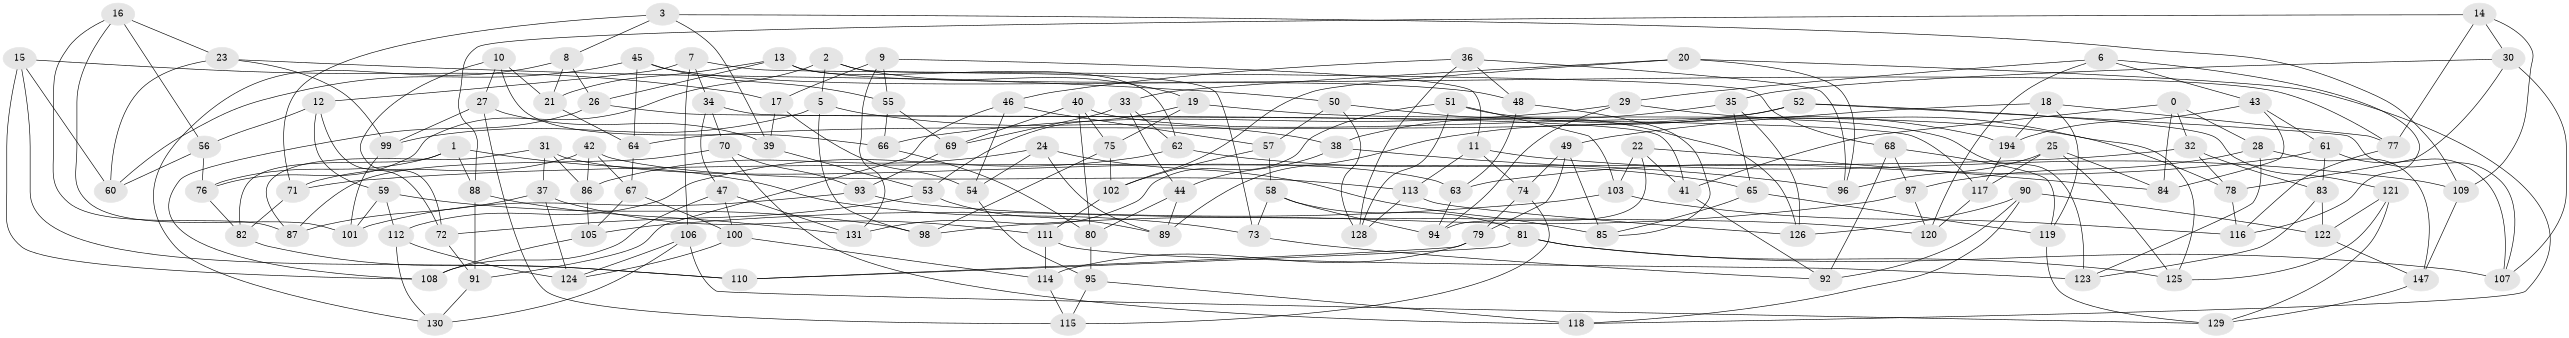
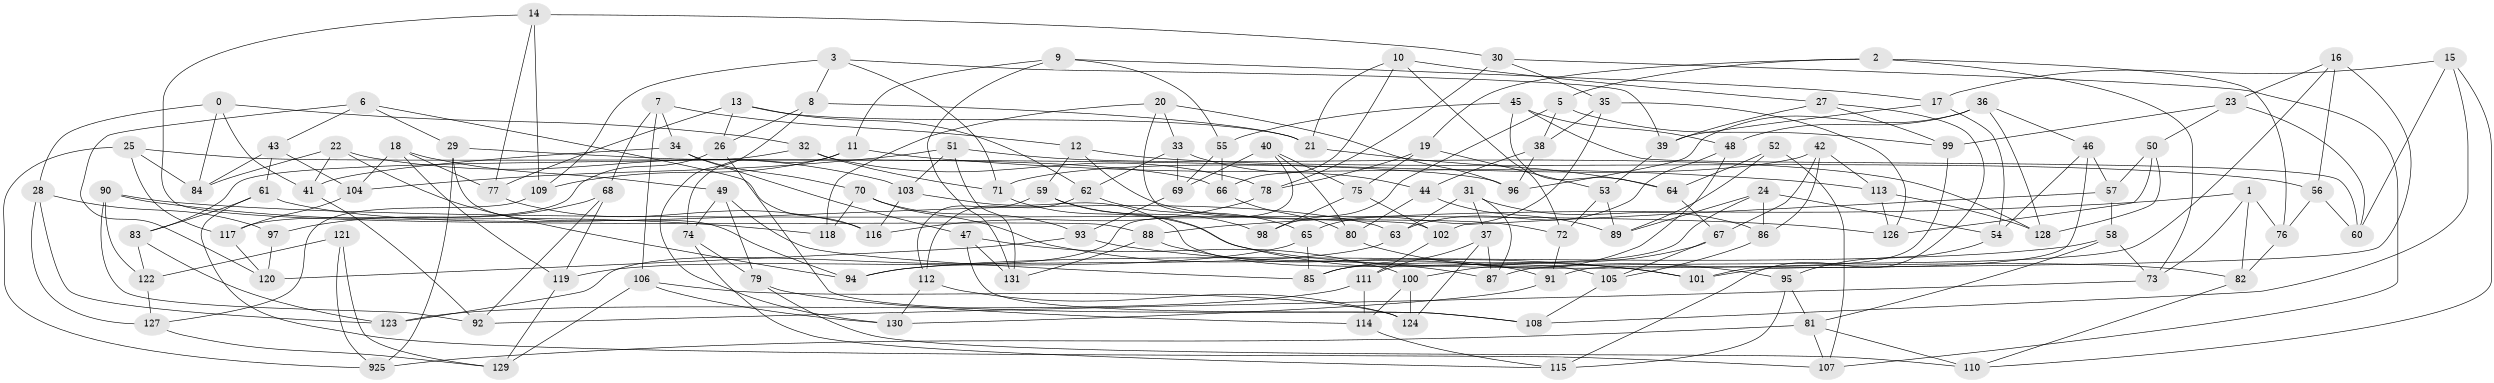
edge "52" -- "121": removed
node "194": label "194" -> "104"
edge "97" -- "98": removed
node "125": label "125" -> "925"
node "147": label "147" -> "127"
edge "95" -- "118": now "95" -- "81"
